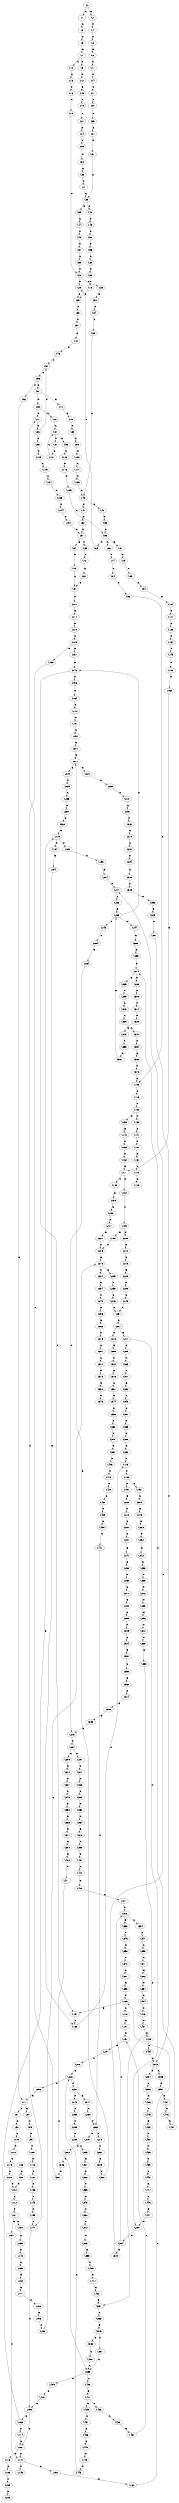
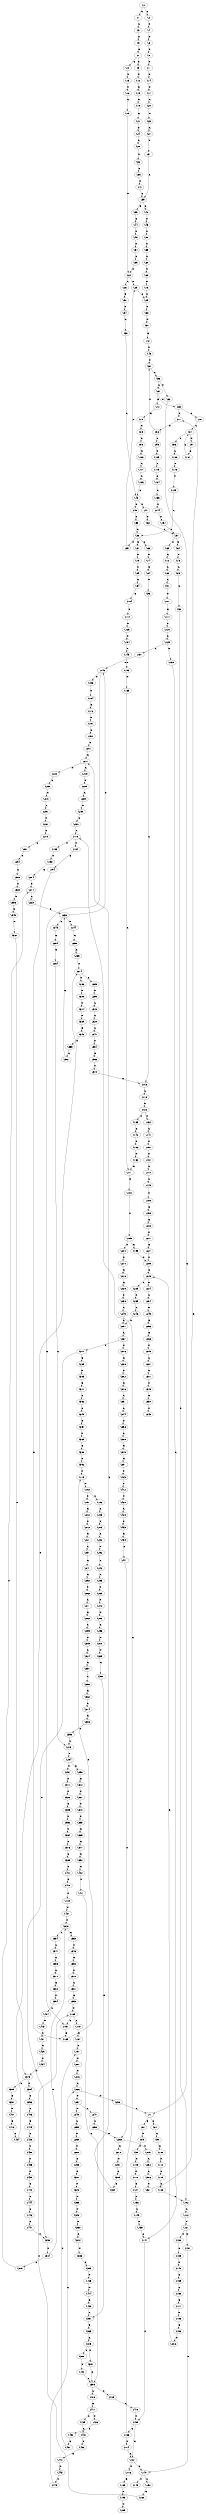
edge "S73" -> "S91": now "S73" -> "S83"
edge "S171" -> "S188": now "S179" -> "S188"
